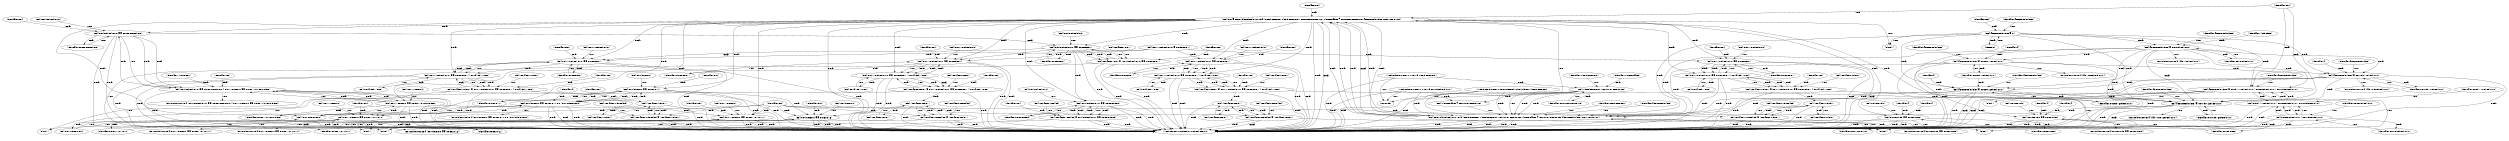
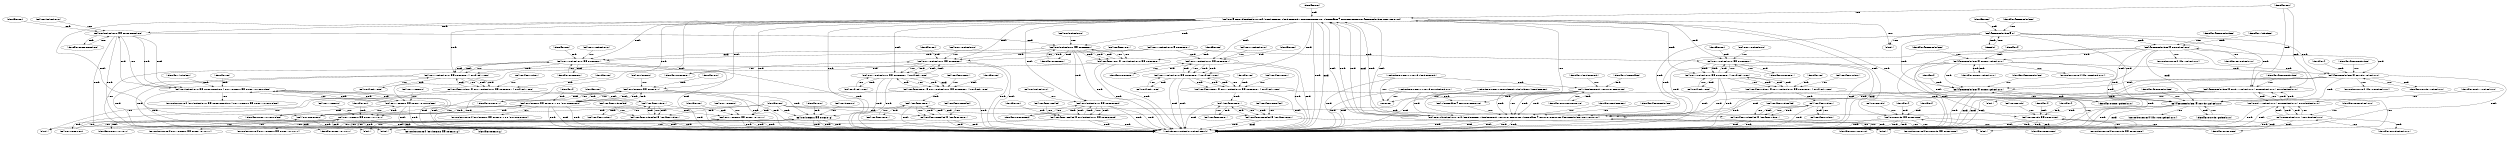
edge "(Call,flagsToCalculate |= pcrIpChecksum)" -> "(Identifier,pcrIpChecksum)": removed, label "CFG:"
edge "(Identifier,pcrTcpV4Checksum)" -> "(Call,flagsToCalculate |= pcrTcpV4Checksum)": label "AST: " -> "DDG: "
edge "(Identifier,pcrTcpV4Checksum)" -> "(Call,flagsToCalculate |= pcrTcpV6Checksum)": now "(Call,flagsToCalculate |= pcrTcpV4Checksum)" -> "(Call,flagsToCalculate |= pcrTcpV6Checksum)"
